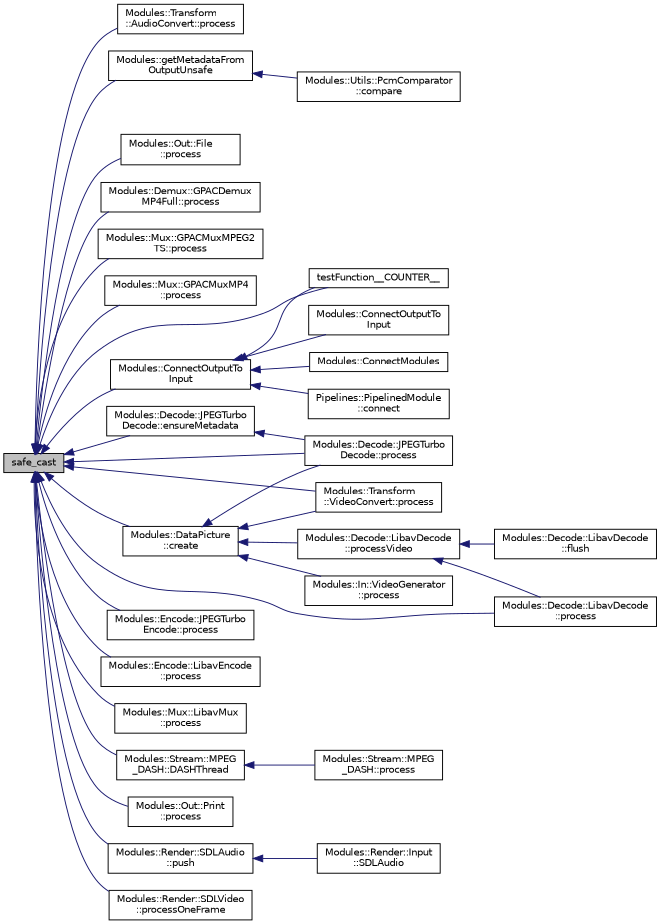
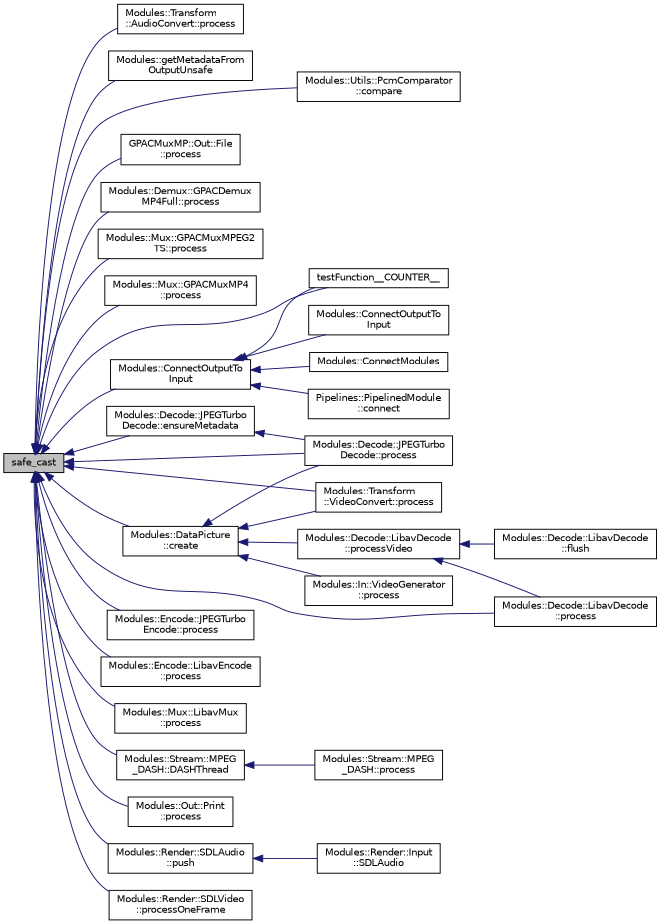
edge "Modules::Utils::PcmComparator ::compare" -> "Modules::getMetadataFrom OutputUnsafe": now "Modules::Utils::PcmComparator ::compare" -> "safe_cast"
node "Modules::Out::File ::process": label "Modules::Out::File ::process" -> "GPACMuxMP::Out::File ::process"
